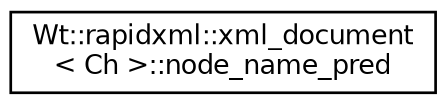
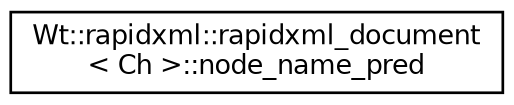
node "Wt::rapidxml::xml_document < Ch >::node_name_pred": label "Wt::rapidxml::xml_document < Ch >::node_name_pred" -> "Wt::rapidxml::rapidxml_document < Ch >::node_name_pred"
